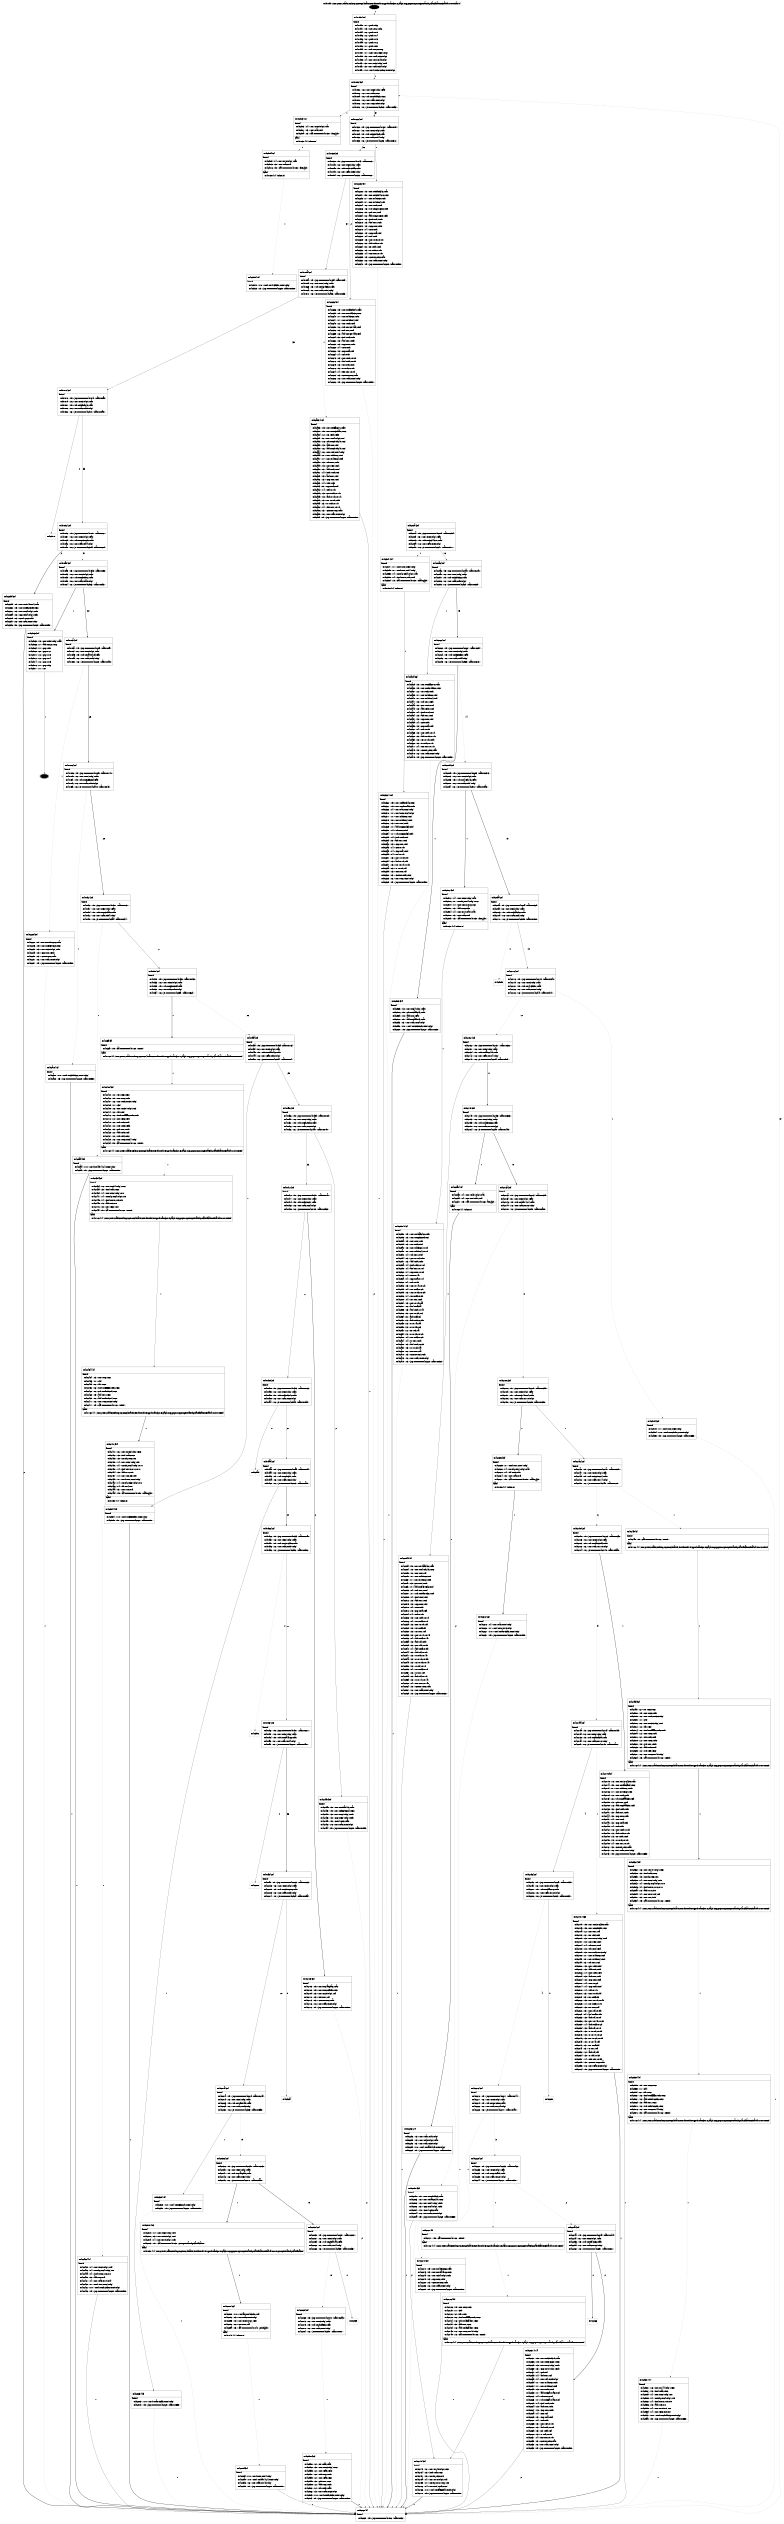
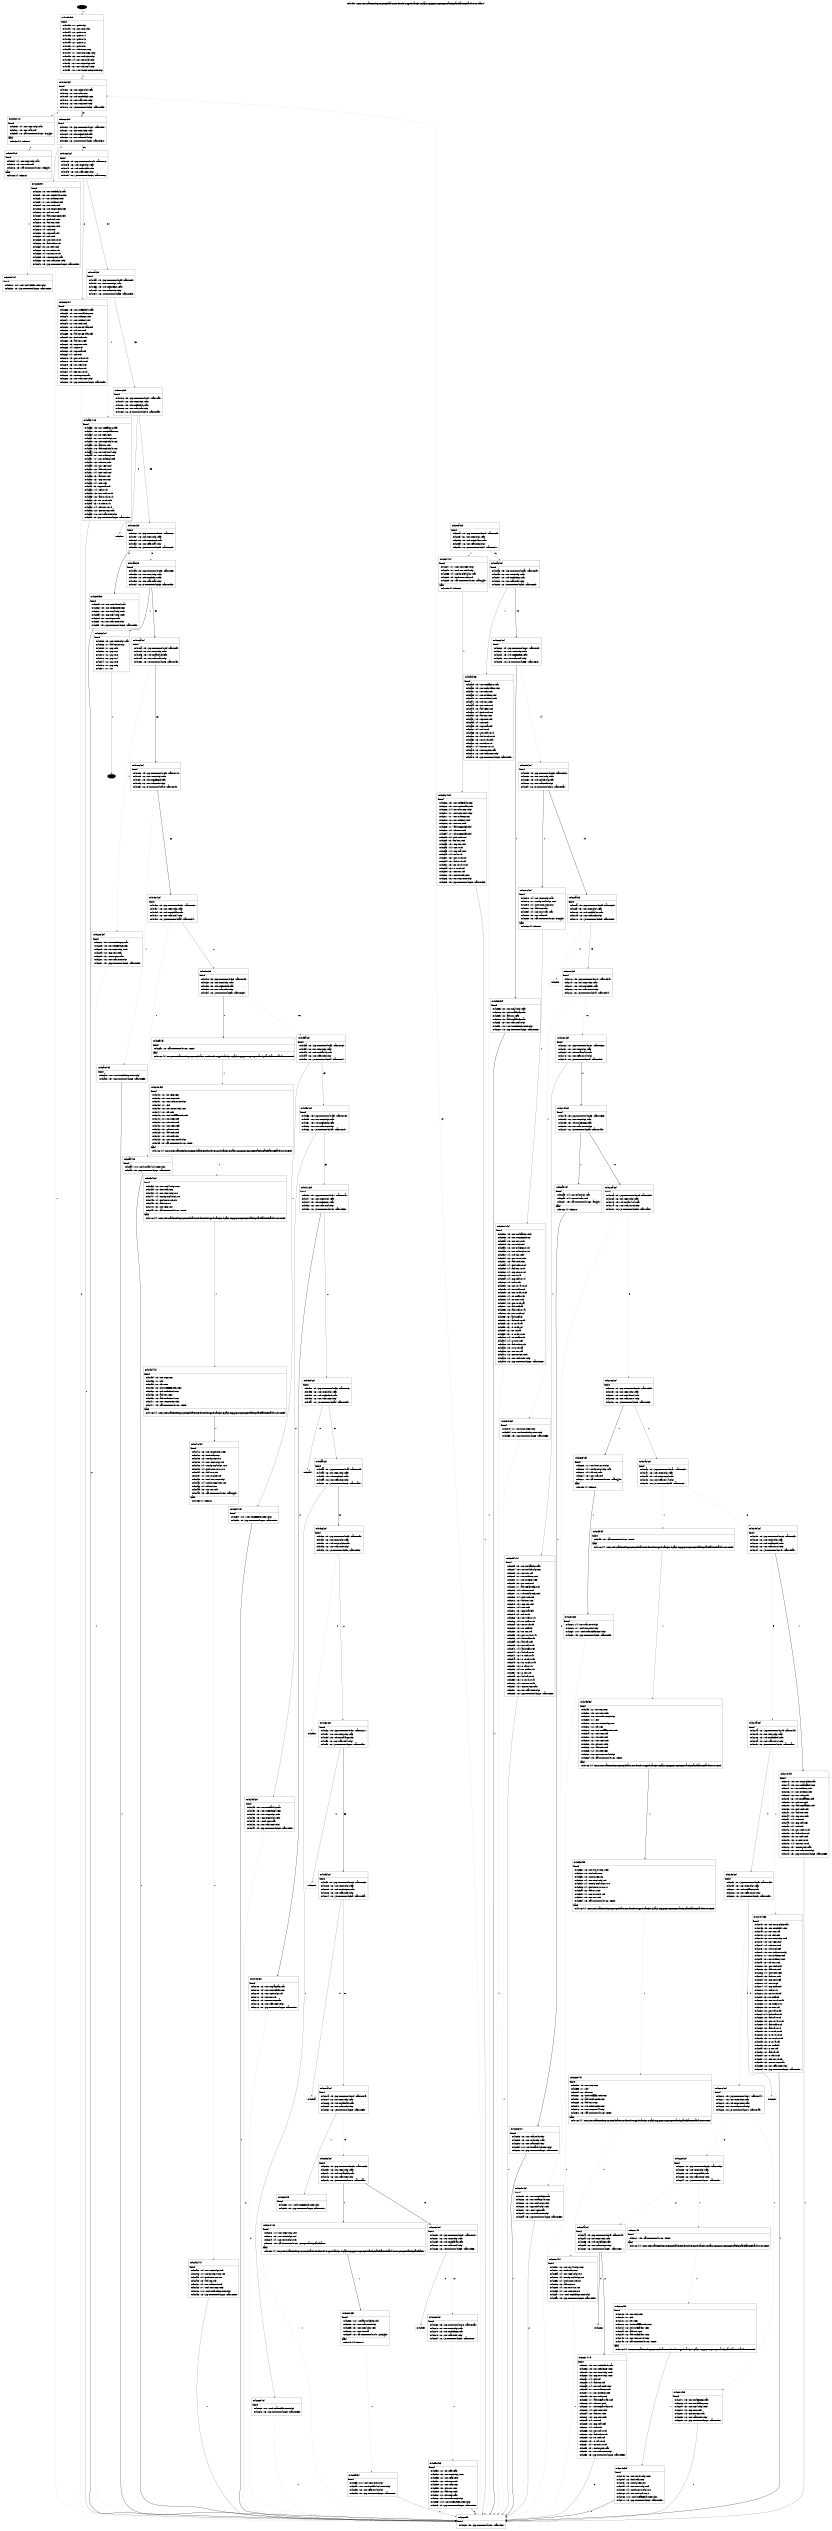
edge "0x4028be [33]" -> "0x40274e [39]": now "0x4028be [33]" -> "0x402c2e [5]"
